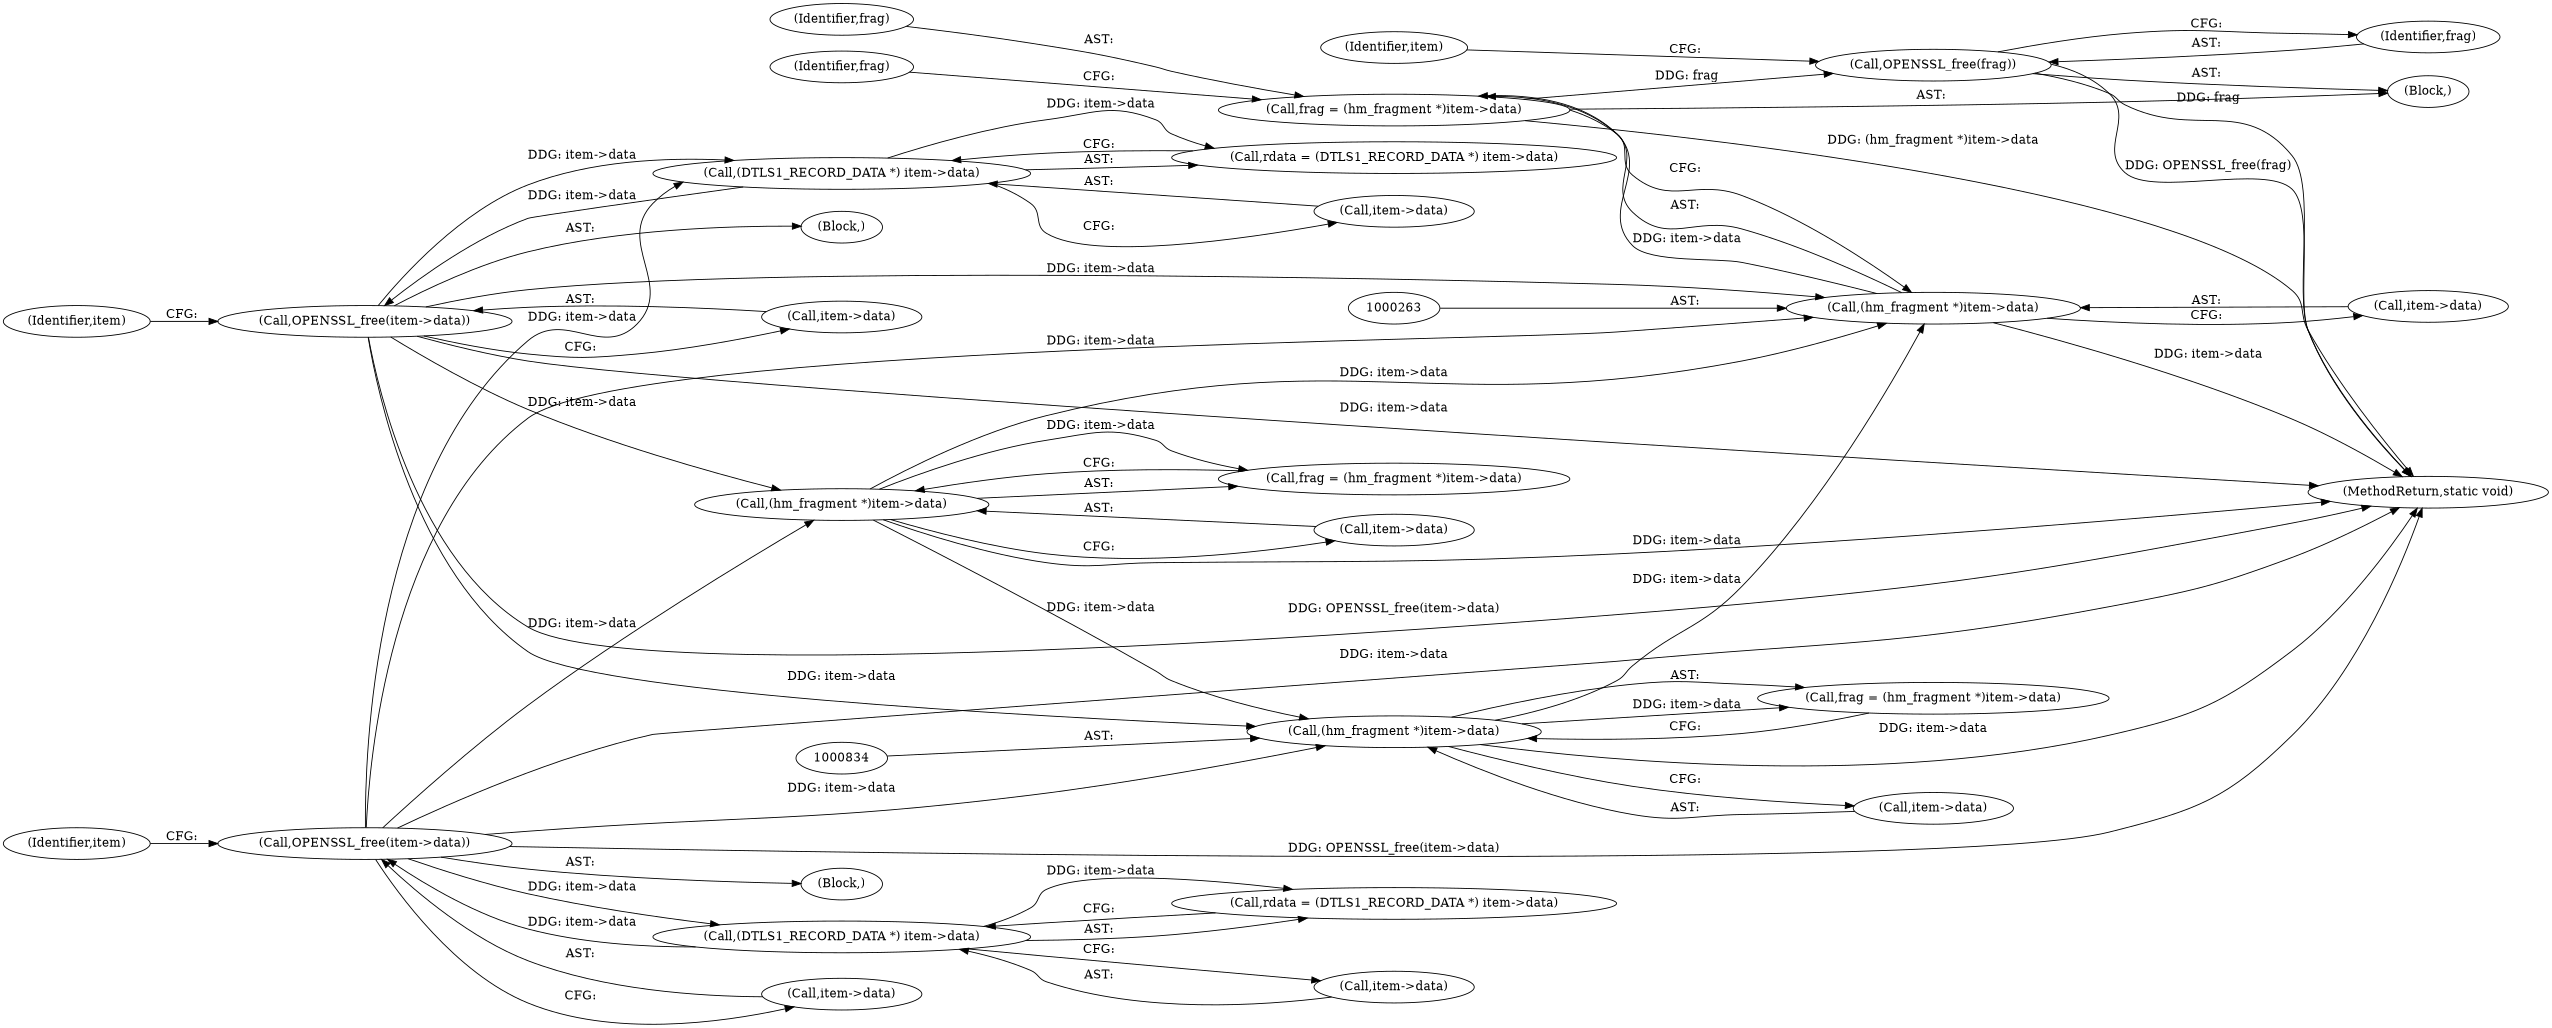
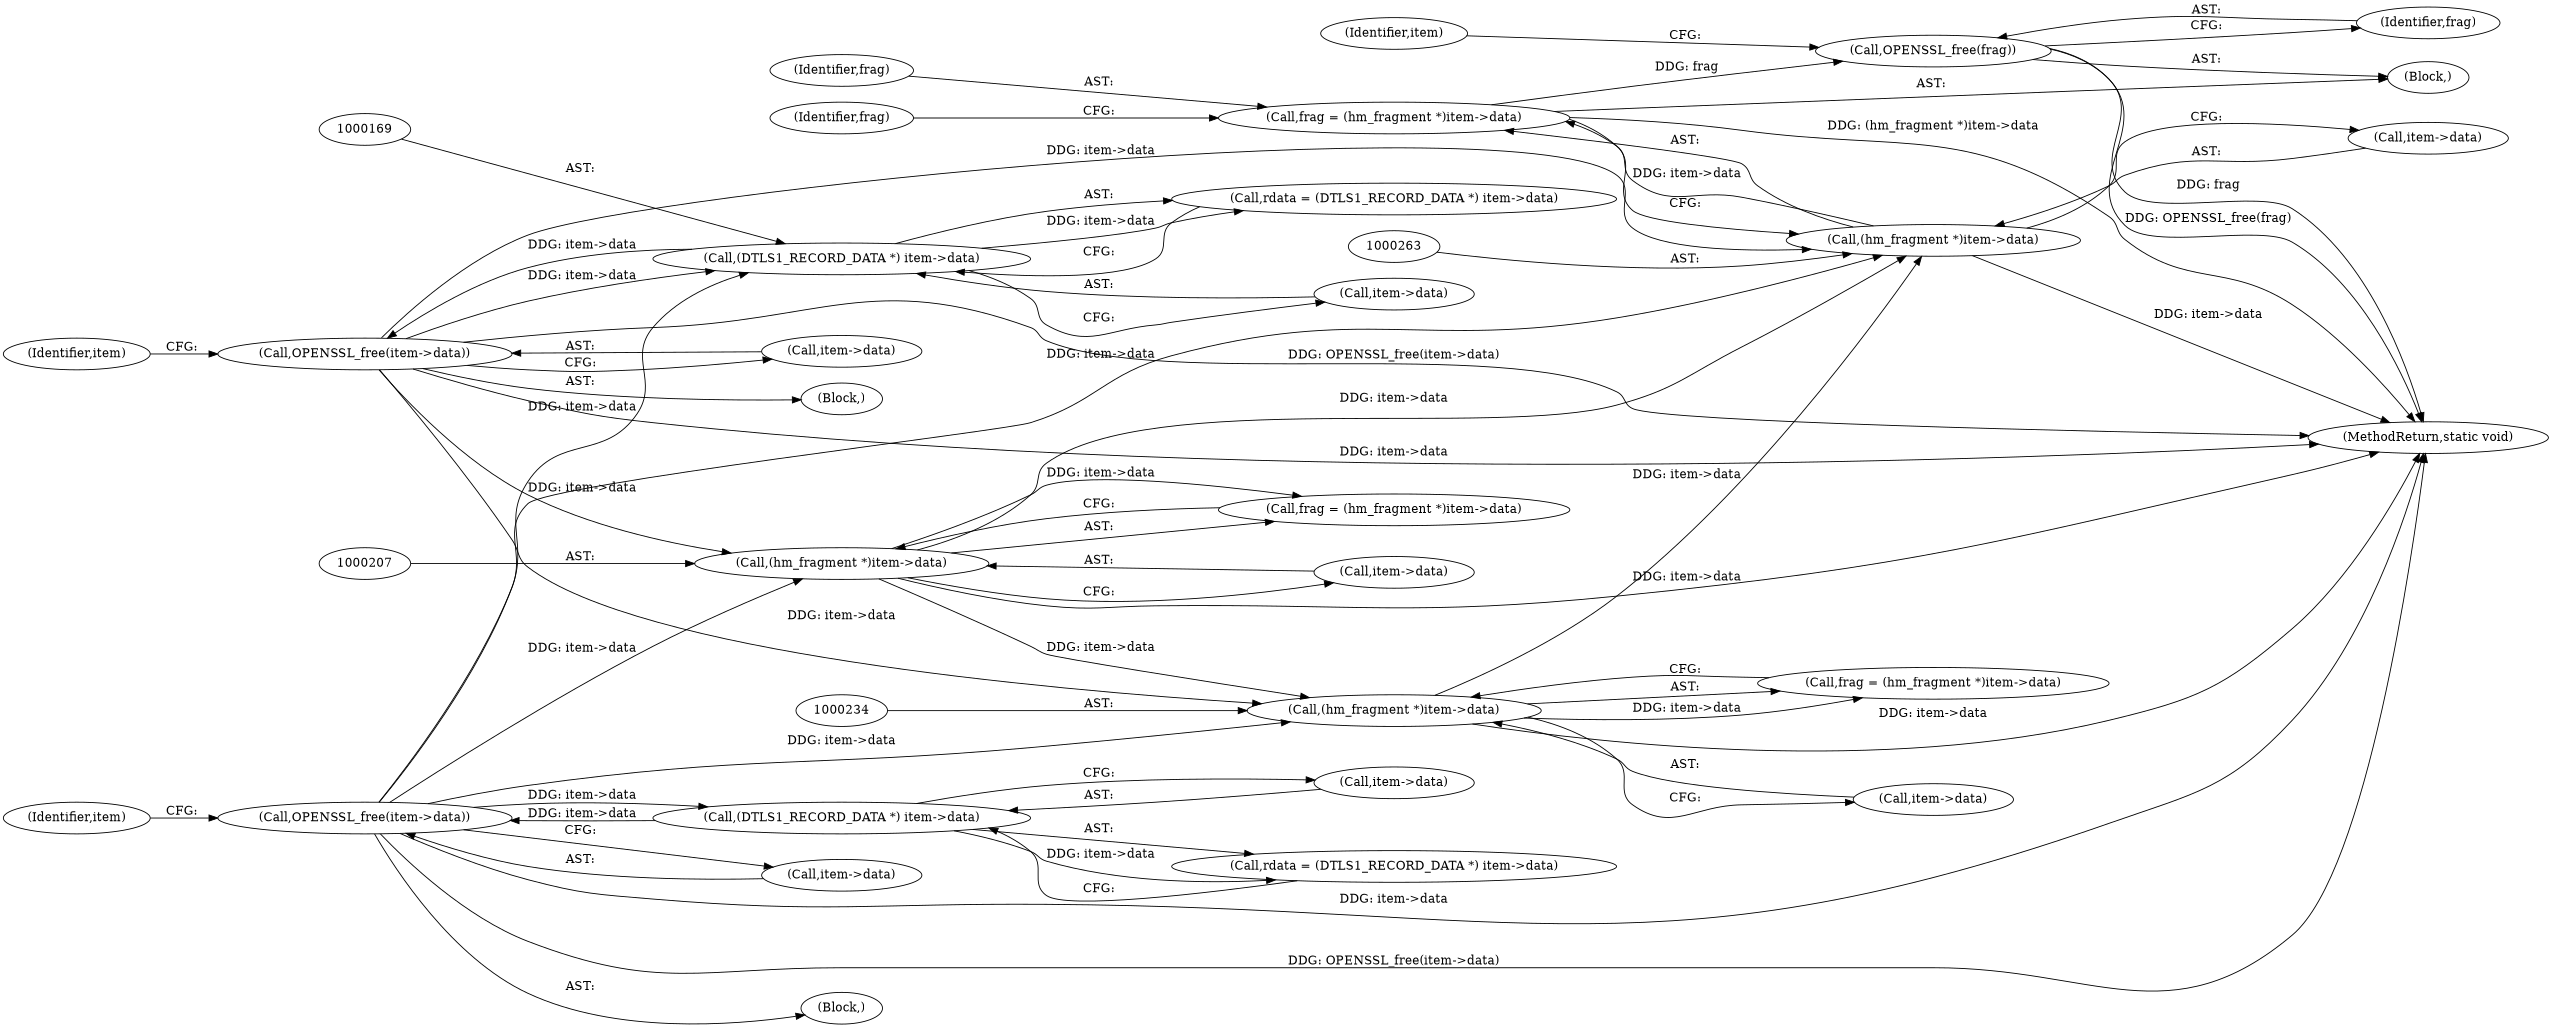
node "1000169": added
node "1000207": added
node "1000834": label "1000834" -> "1000234"
